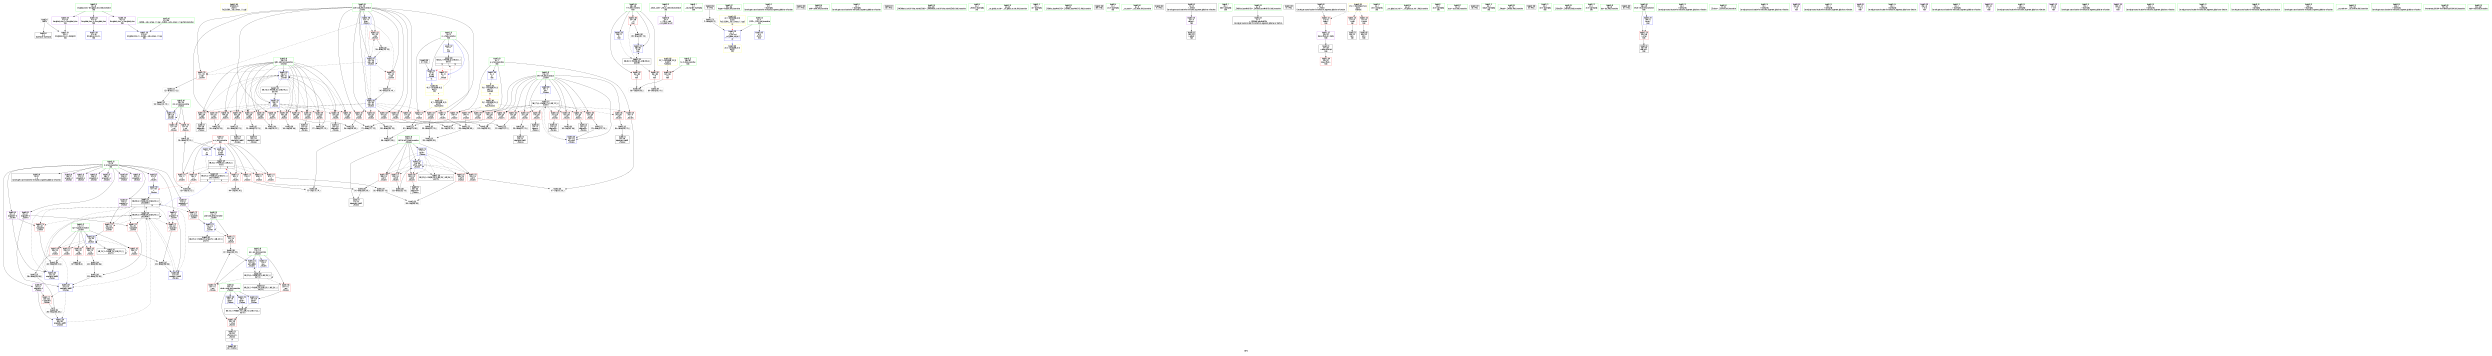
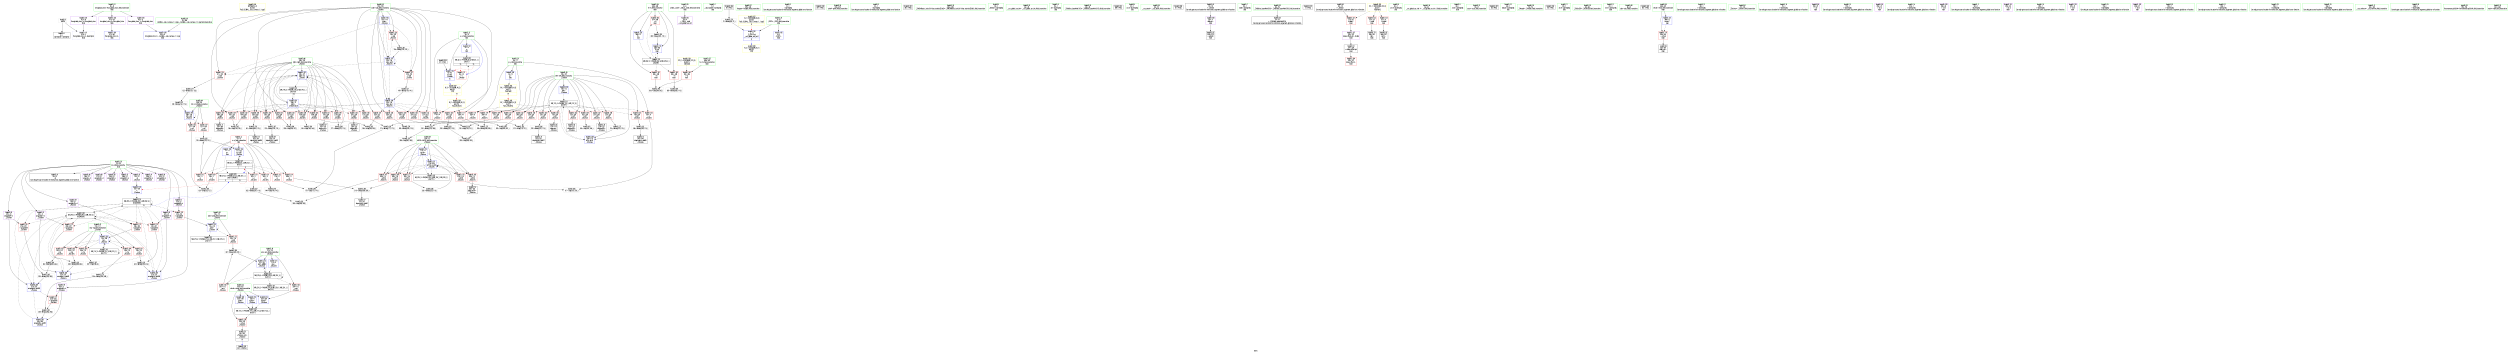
node "NodeID: 201": text "_Z5solvev" -> "_Z5insensitive"
edge "NodeID: 49" -> "NodeID: 77": now "NodeID: 49" -> "NodeID: 167"
